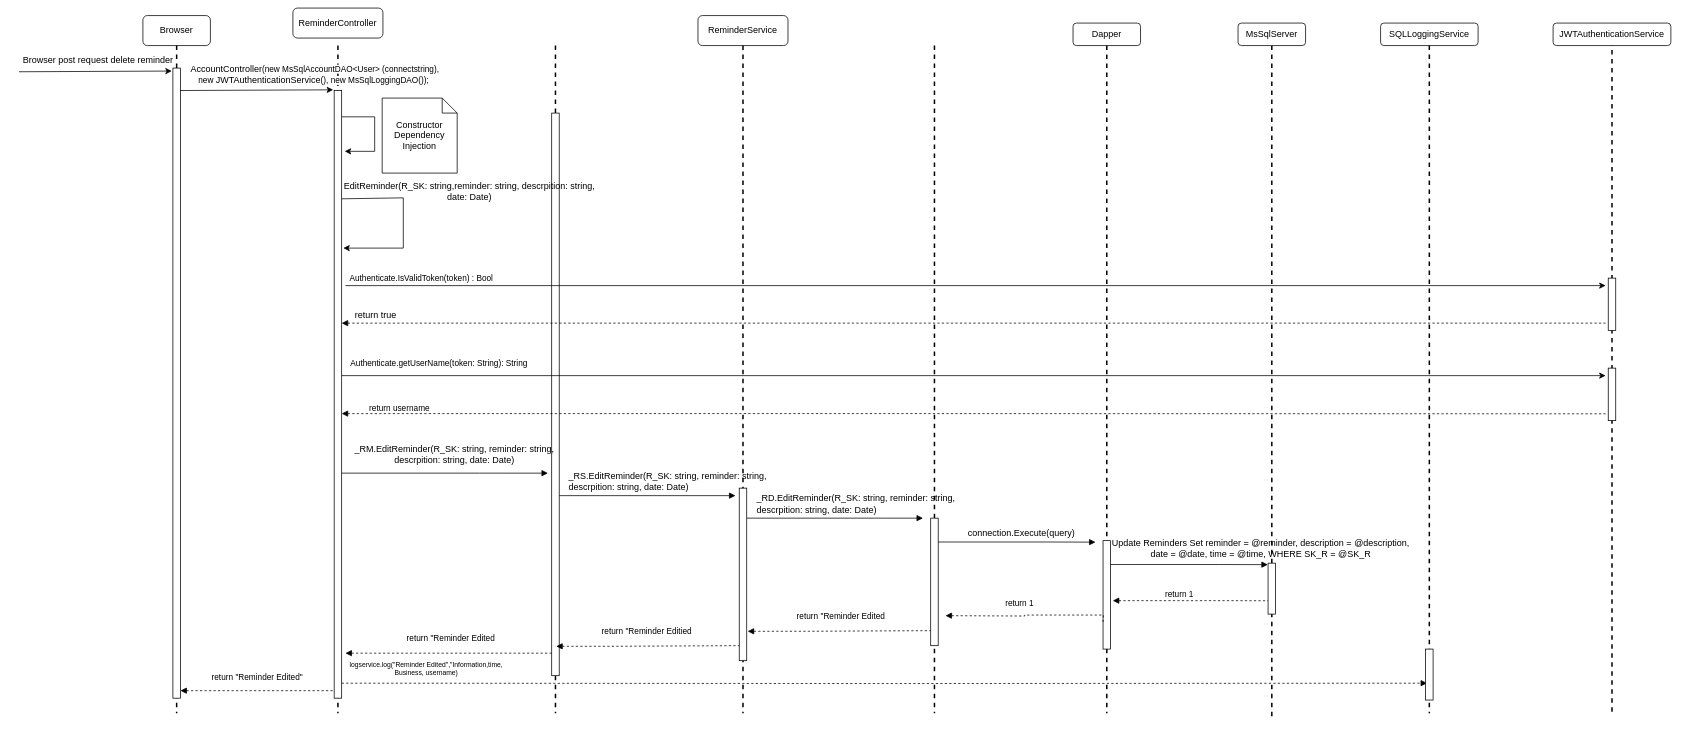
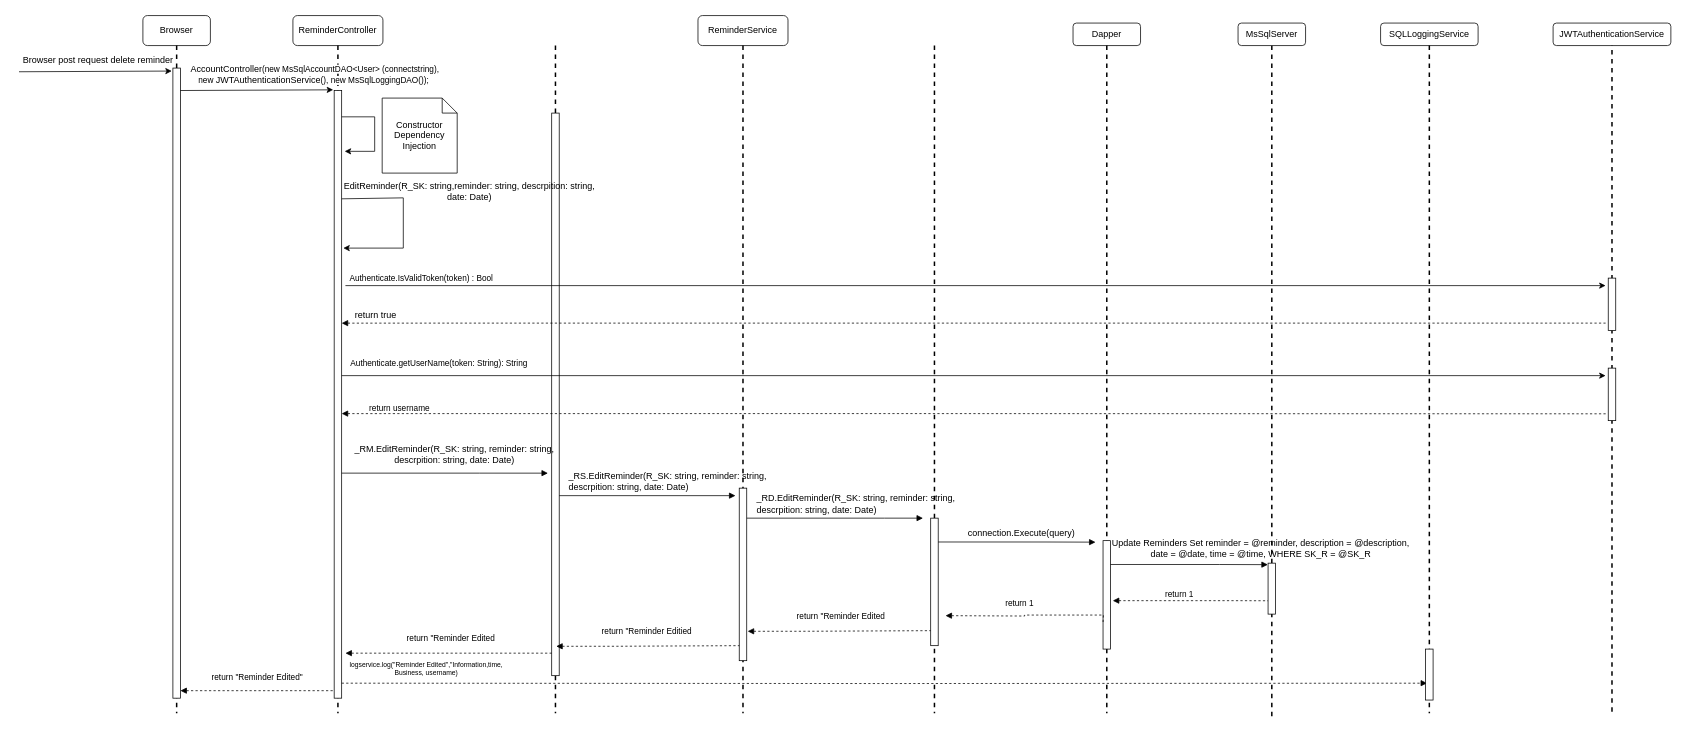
node "ReminderController": moved (338, 23) -> (338, 30)
